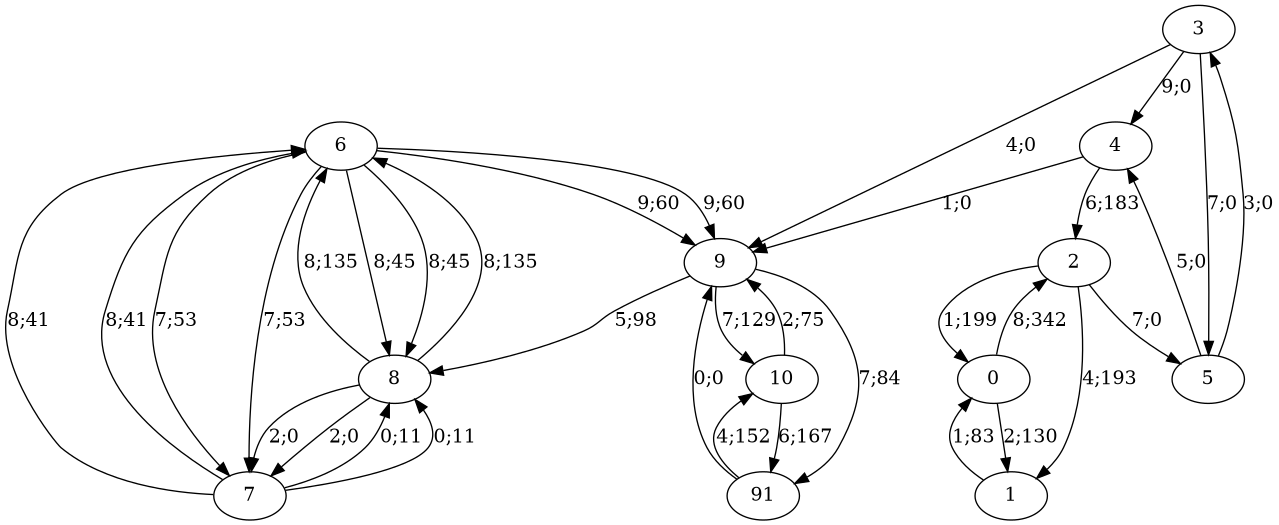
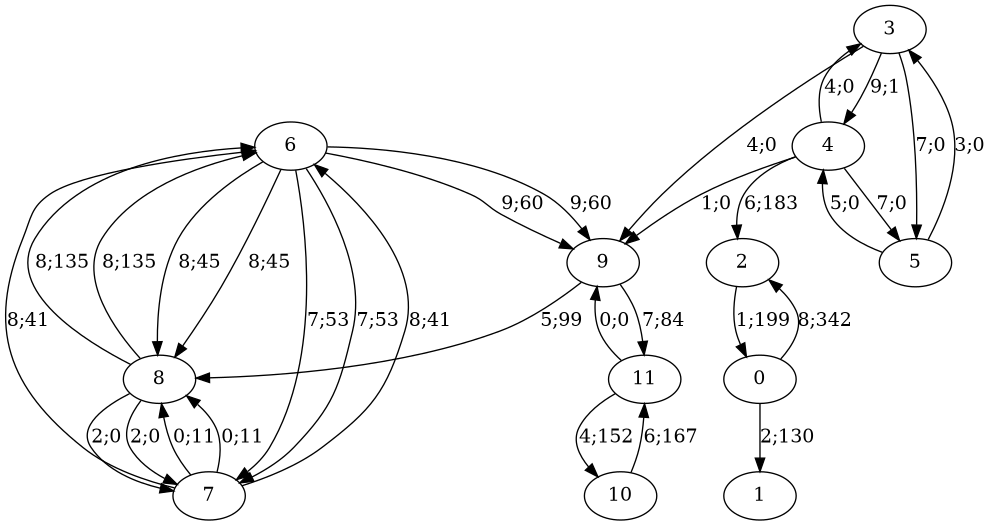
edge "4" -> "3": added, label "4;0"
edge "3" -> "4": label "9;0" -> "9;1"
edge "10" -> "9": removed, label "2;75"
edge "9" -> "8": label "5;98" -> "5;99"
edge "9" -> "10": removed, label "7;129"
edge "2" -> "5": now "4" -> "5"
edge "2" -> "1": removed, label "4;193"
edge "1" -> "0": removed, label "1;83"
node "91": label "91" -> "11"
